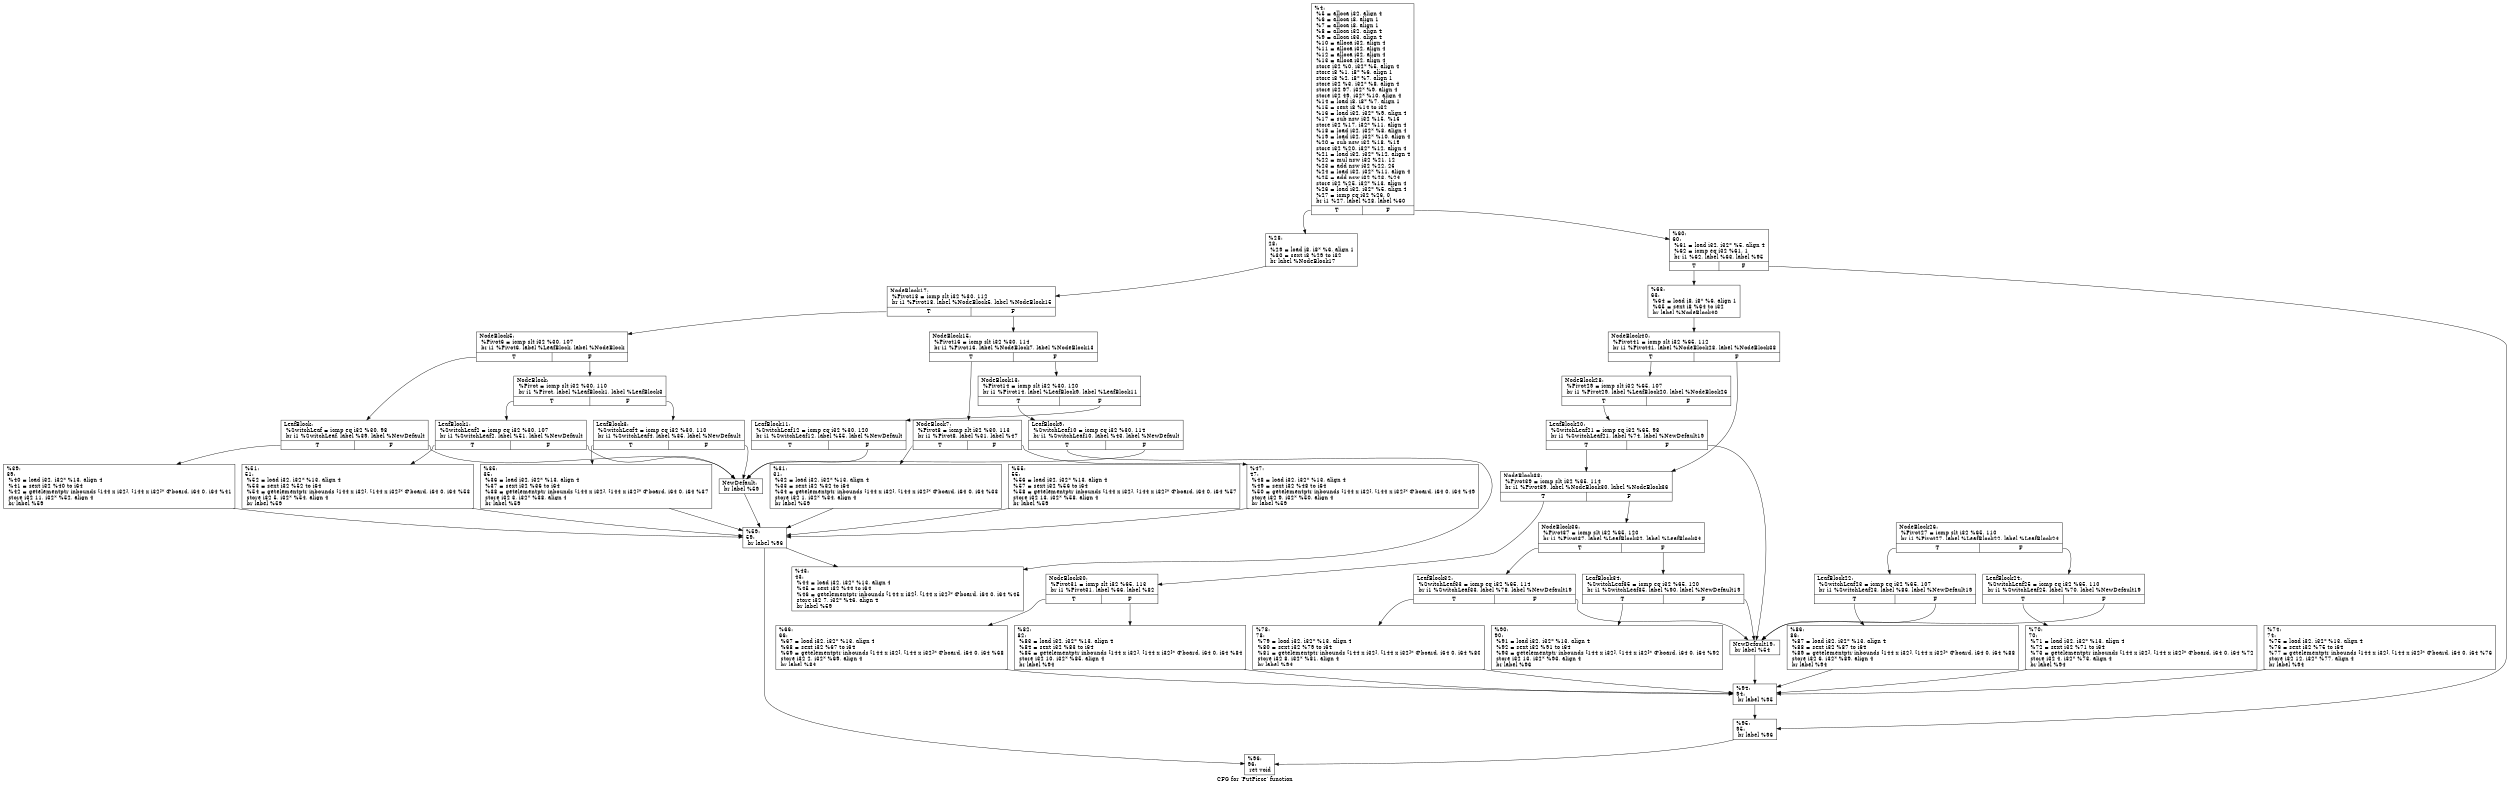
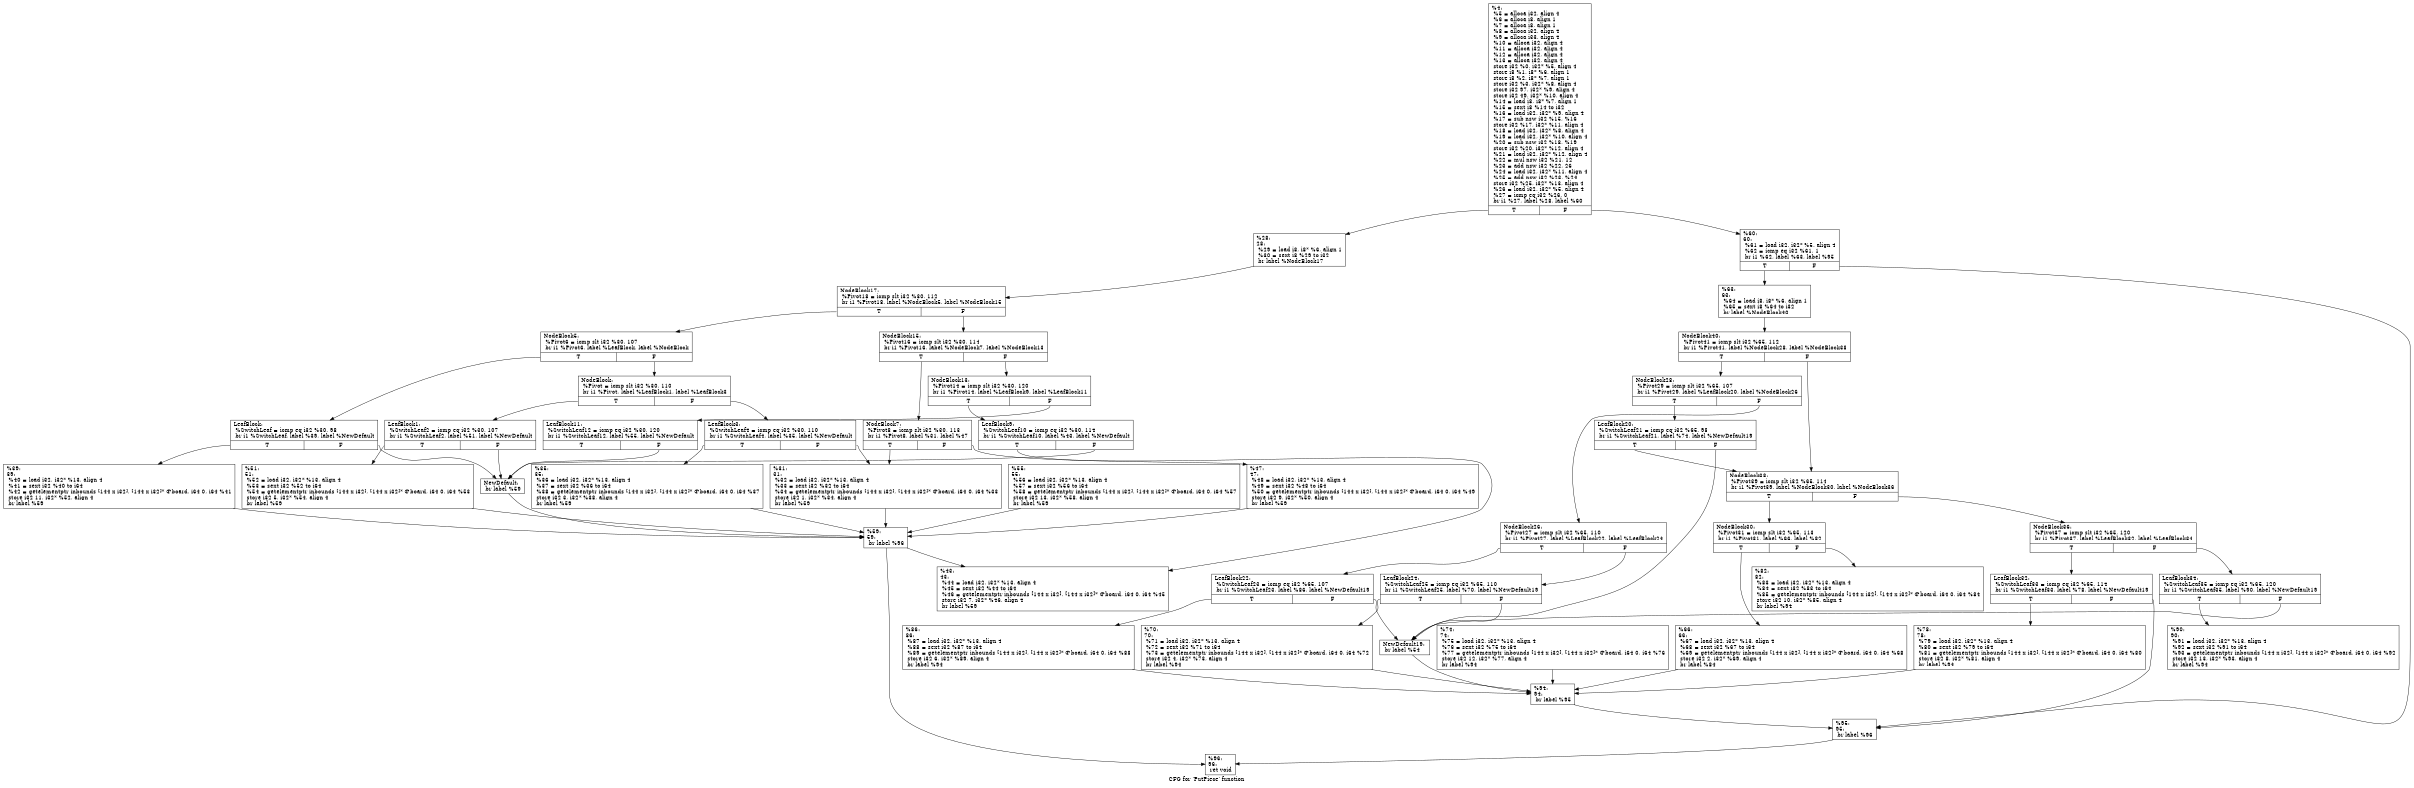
edge "NodeBlock28:" -> "NodeBlock26:": added
edge "LeafBlock3:" -> "NewDefault:": now "LeafBlock3:" -> "%31:"
edge "LeafBlock32:" -> "NewDefault19:": now "LeafBlock32:" -> "%95:"
node "%90:": text "br label %96" -> "br label %94"
edge "%82:" -> "%94:": removed
